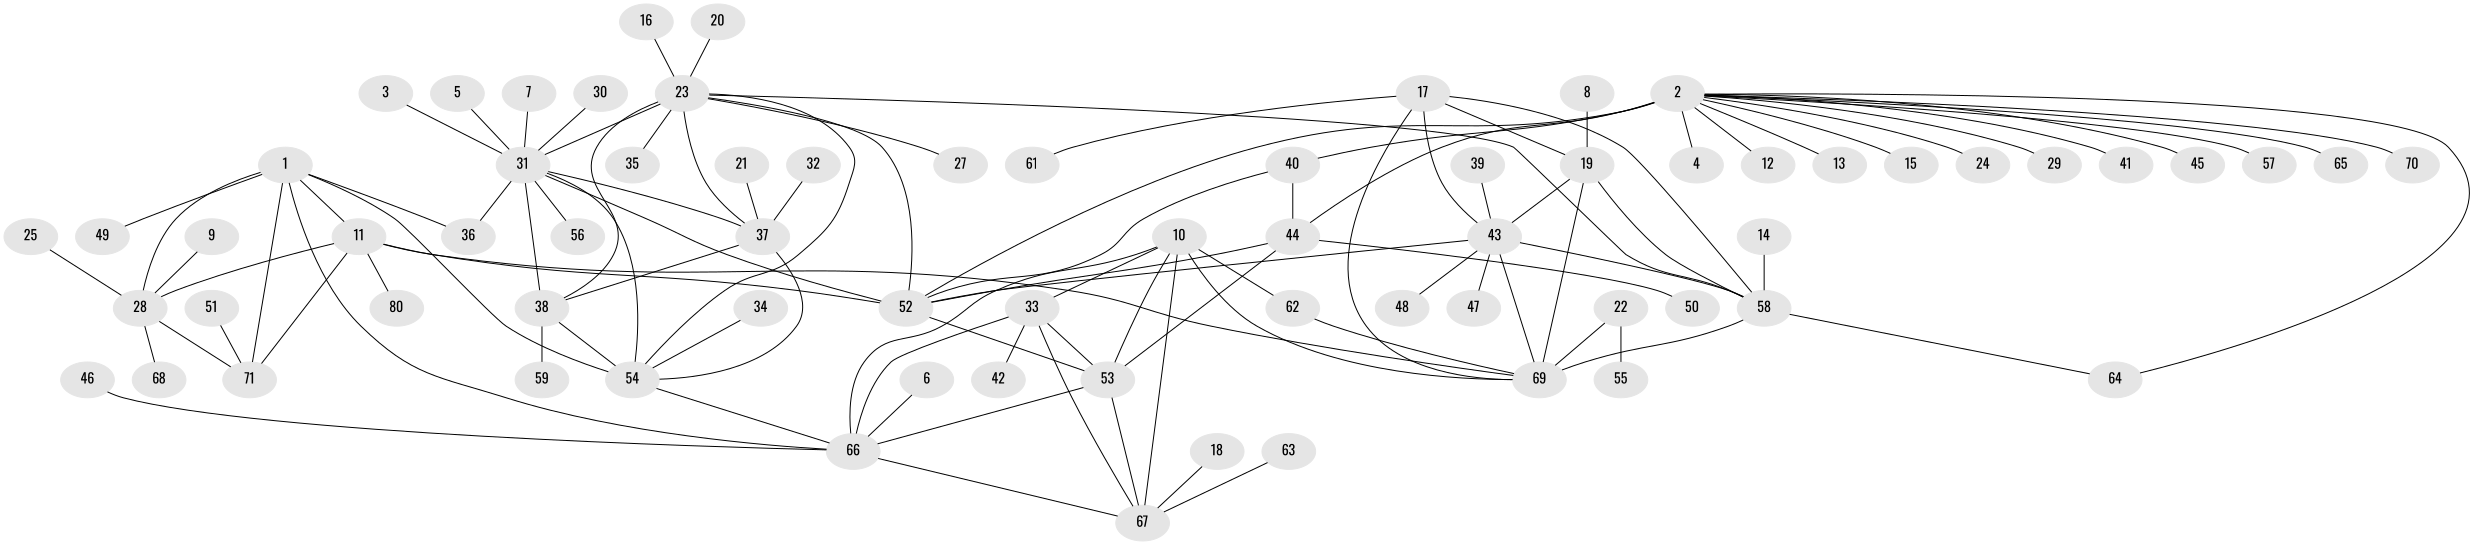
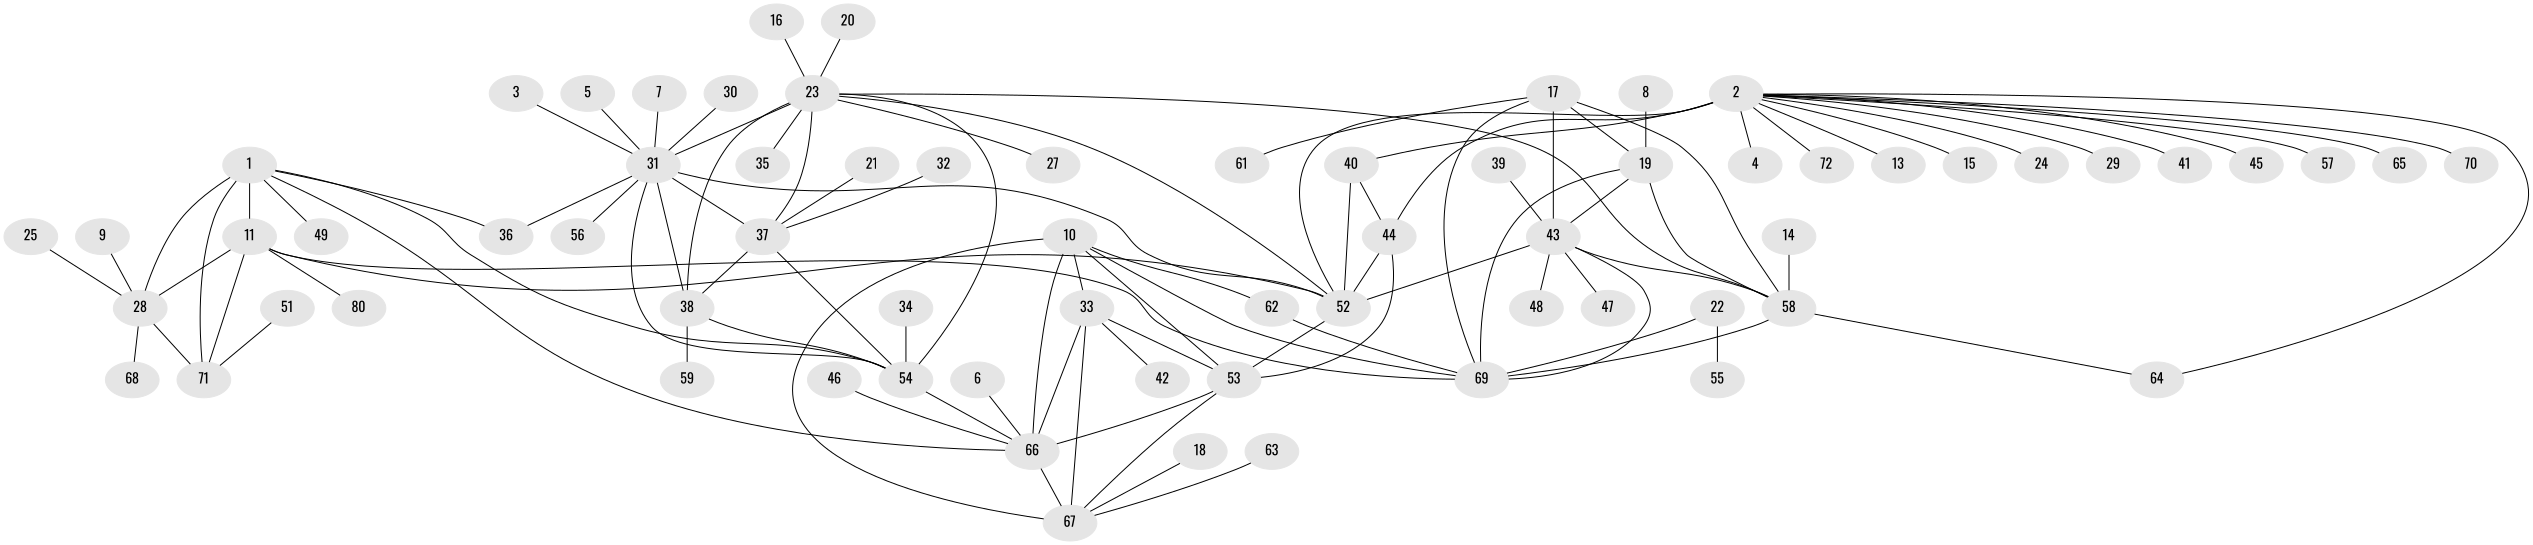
node "12": label "12" -> "72"
node "50": removed
